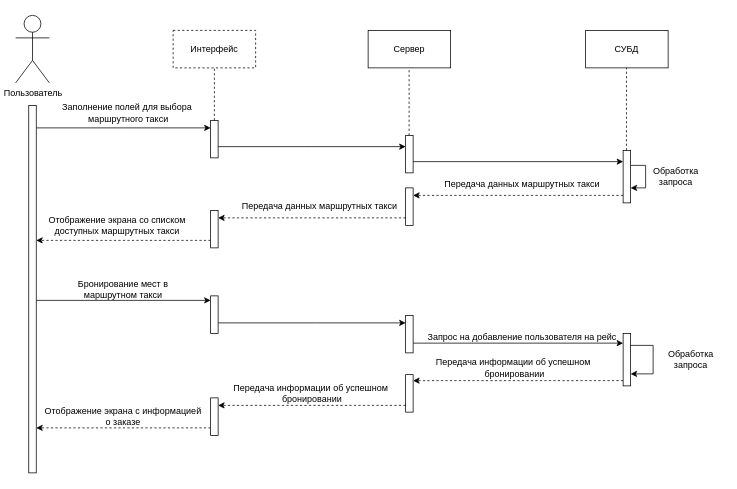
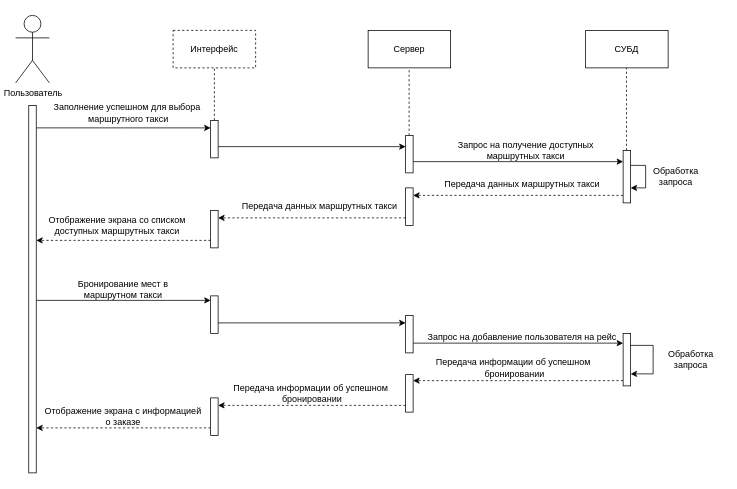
node "Заполнение полей для выбора маршрутного такси": label "Заполнение полей для выбора маршрутного такси" -> "Заполнение успешном для выбора маршрутного такси"
node "Запрос на получение доступных маршрутных такси": added
